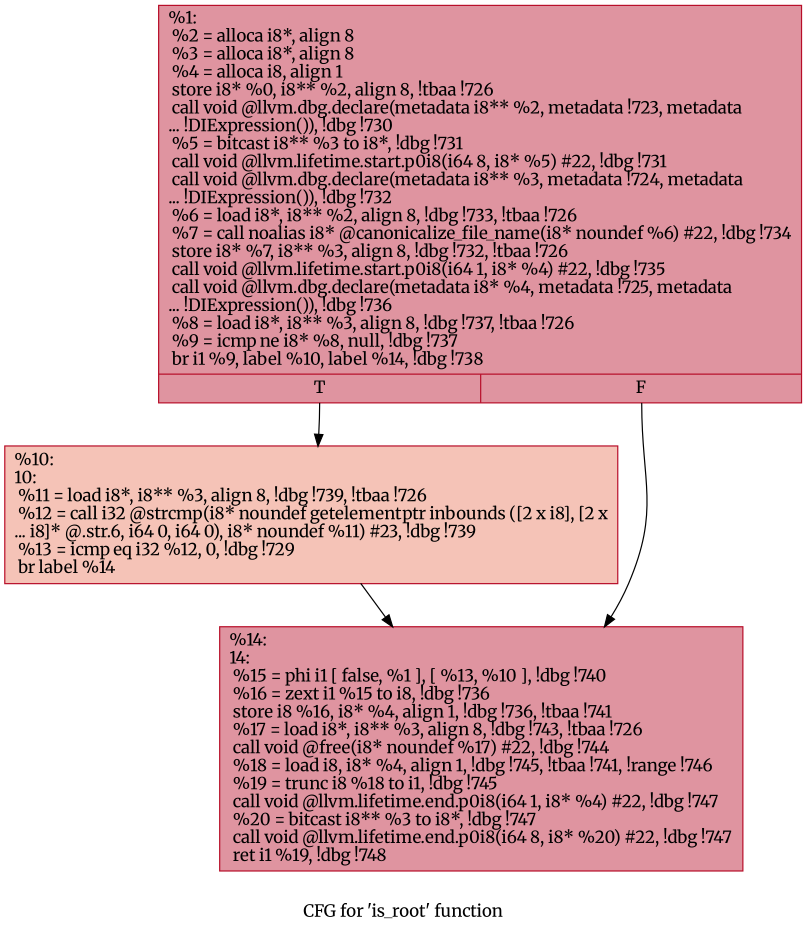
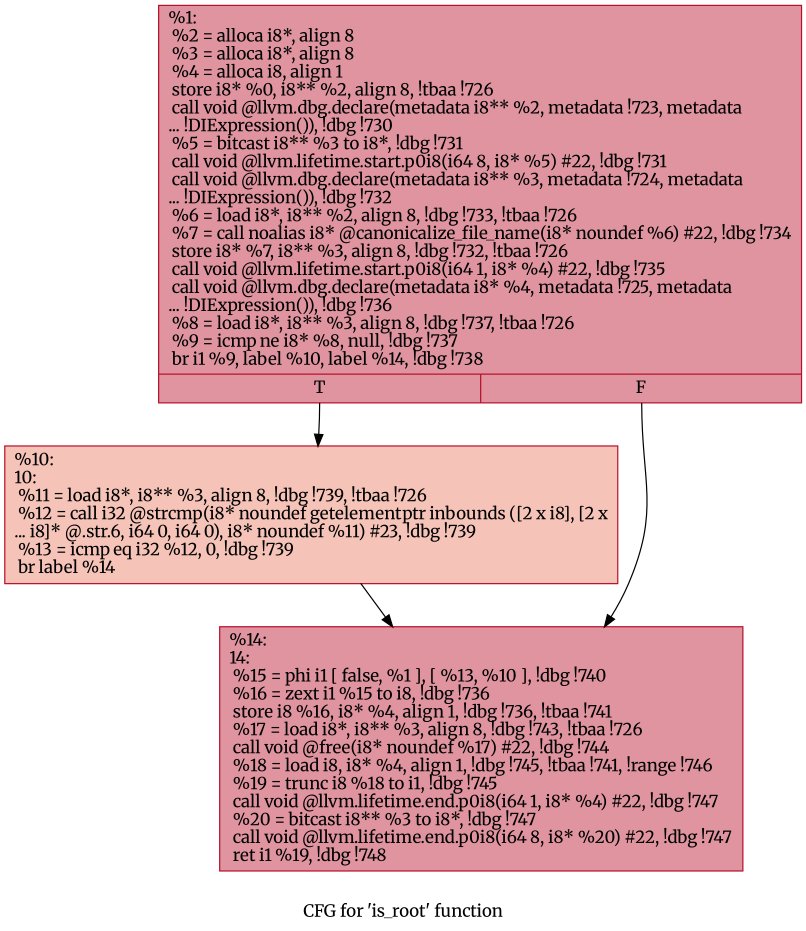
node "%10:": text "%13 = icmp eq i32 %12, 0, !dbg !729" -> "%13 = icmp eq i32 %12, 0, !dbg !739"
